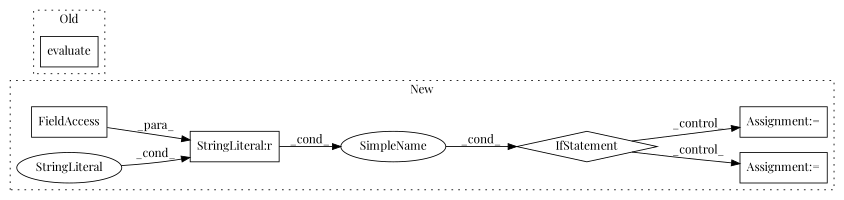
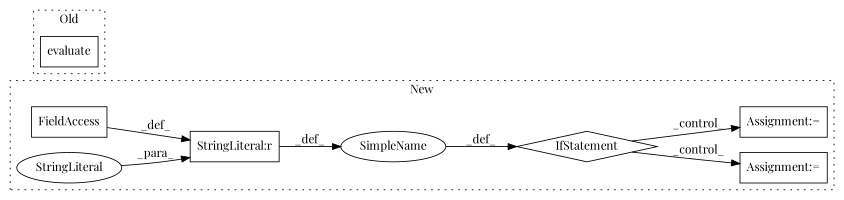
edge "FieldAccess" -> "StringLiteral:r": label "_para_" -> "_def_"
edge "StringLiteral:r" -> "SimpleName": label "_cond_" -> "_def_"
edge "SimpleName" -> "IfStatement": label "_cond_" -> "_def_"
edge "StringLiteral" -> "StringLiteral:r": label "_cond_" -> "_para_"
